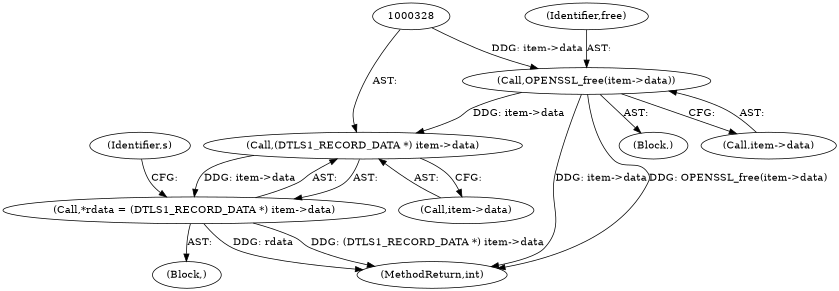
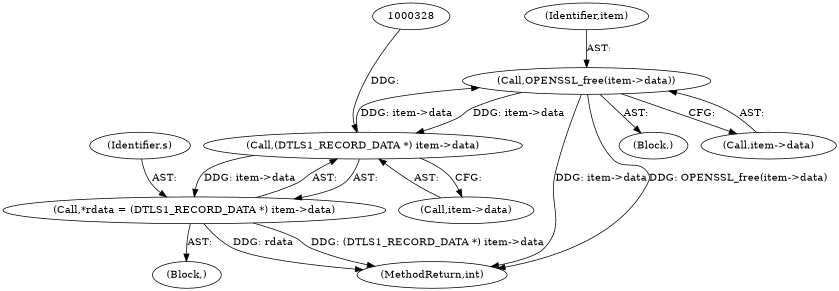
node "(Identifier,free)": label "(Identifier,free)" -> "(Identifier,item)"
edge "1000328" -> "(Call,OPENSSL_free(item->data))": now "(Call,(DTLS1_RECORD_DATA *) item->data)" -> "(Call,OPENSSL_free(item->data))"
edge "1000328" -> "(Call,(DTLS1_RECORD_DATA *) item->data)": label "AST: " -> "DDG: "
edge "(Identifier,s)" -> "(Call,*rdata = (DTLS1_RECORD_DATA *) item->data)": label "CFG: " -> "AST: "
